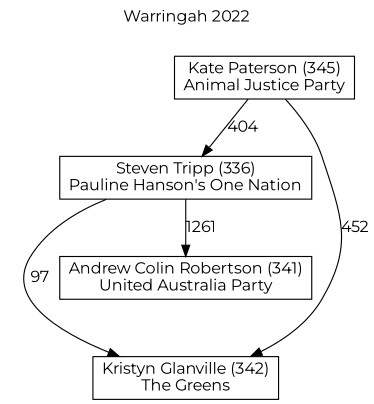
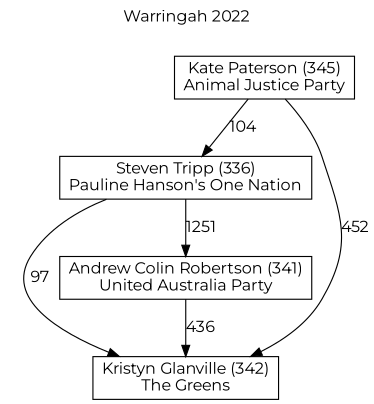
edge "Kate Paterson (345) Animal Justice Party" -> "Steven Tripp (336) Pauline Hanson's One Nation": label "404" -> "104"
edge "Steven Tripp (336) Pauline Hanson's One Nation" -> "Andrew Colin Robertson (341) United Australia Party": label "1261" -> "1251"
edge "Andrew Colin Robertson (341) United Australia Party" -> "Kristyn Glanville (342) The Greens": added, label "436"
